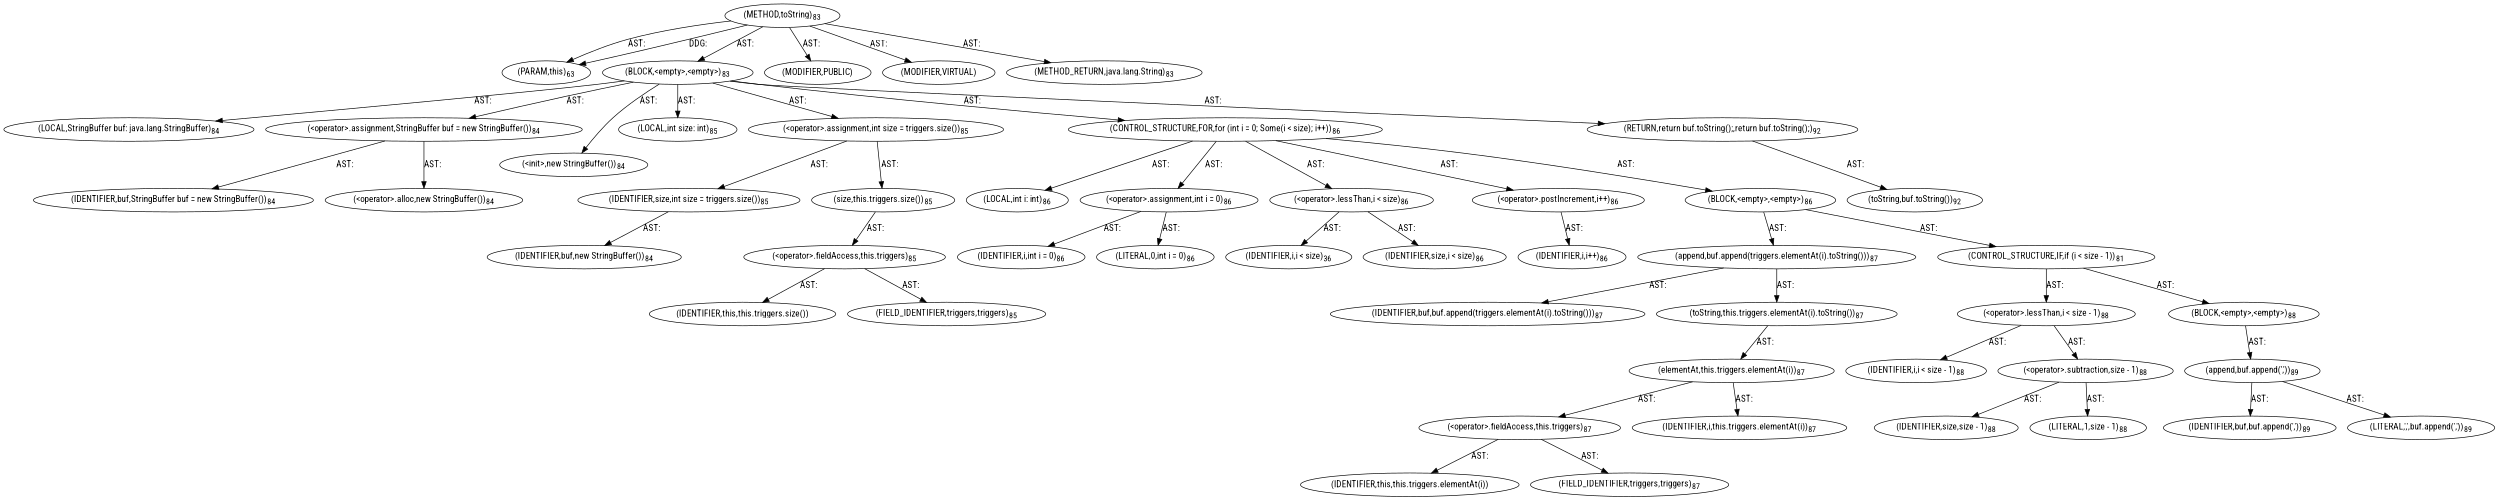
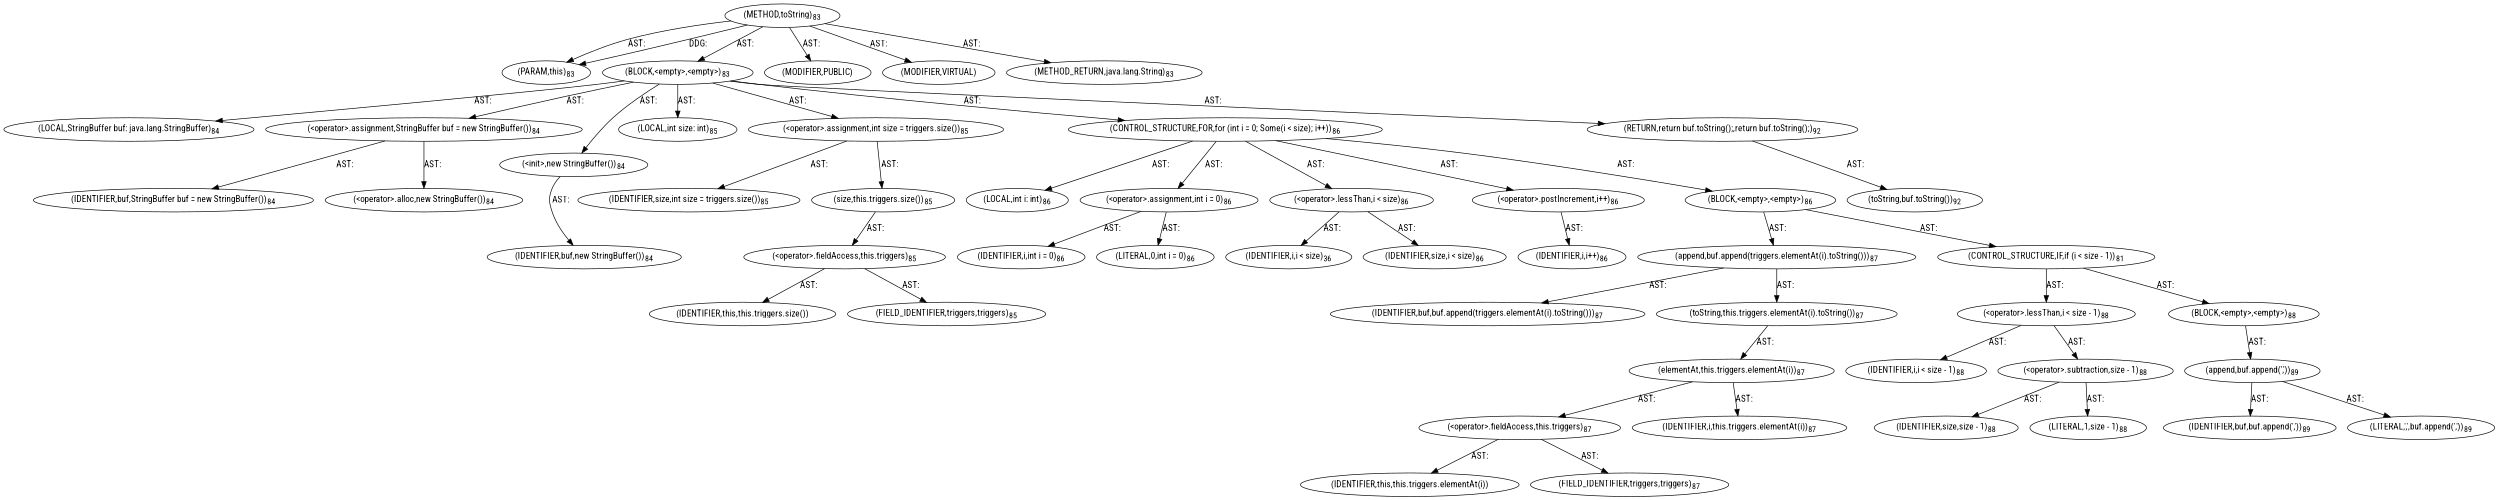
node "(PARAM,this)": text "63" -> "83"
edge "(IDENTIFIER,size,int size = triggers.size())" -> "(IDENTIFIER,buf,new StringBuffer())": now "(<init>,new StringBuffer())" -> "(IDENTIFIER,buf,new StringBuffer())"
